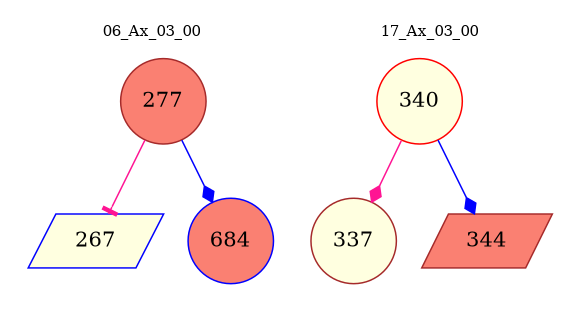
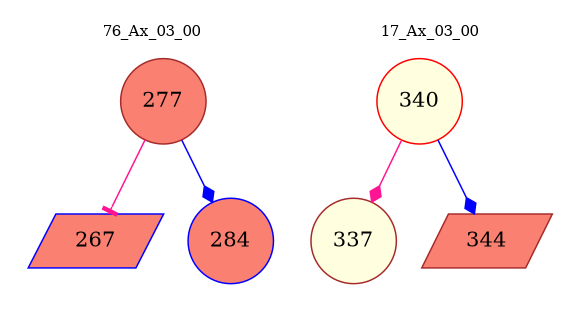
cluster "06_Ax_03_00": label "06_Ax_03_00" -> "76_Ax_03_00"
node "267": fillcolor lightyellow -> salmon
node "684": label "684" -> "284"
